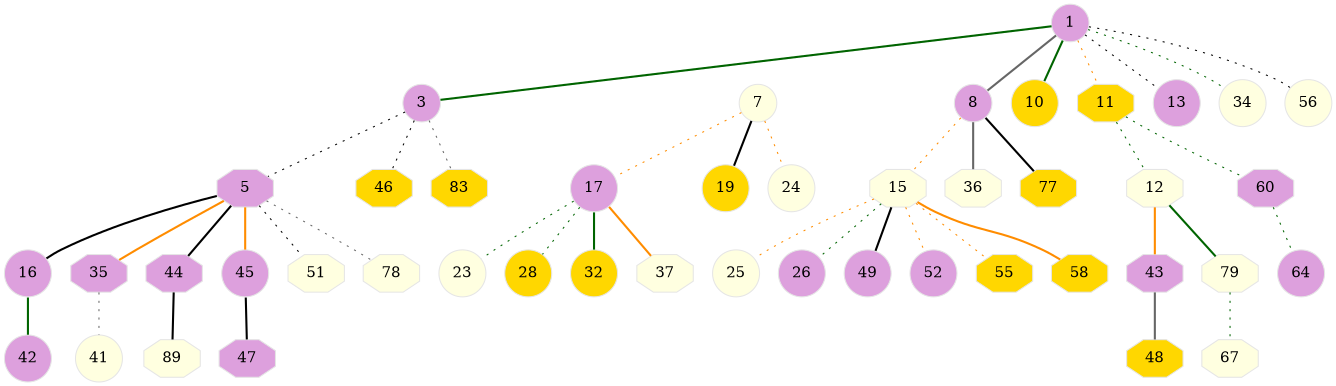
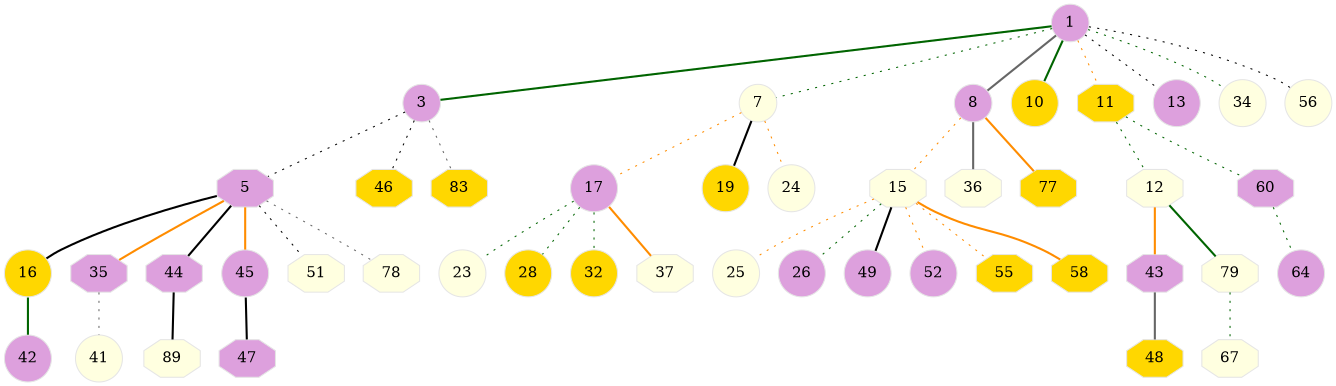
edge "1" -- "7": added
edge "8" -- "77": color black -> darkorange
edge "17" -- "32": style bold -> dotted
node "16": fillcolor plum -> gold
